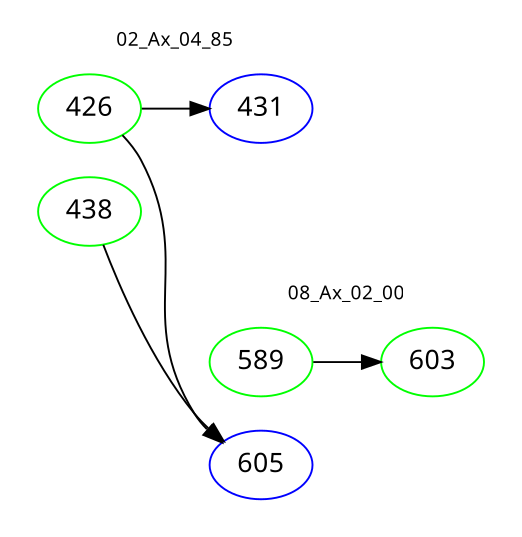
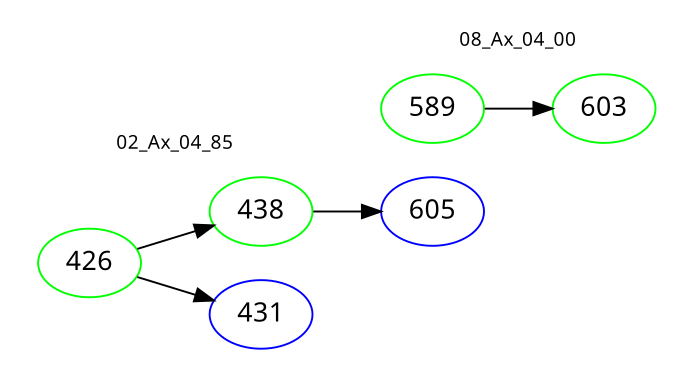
edge "426" -> "605": now "426" -> "438"
cluster "08_Ax_02_00": label "08_Ax_02_00" -> "08_Ax_04_00"
